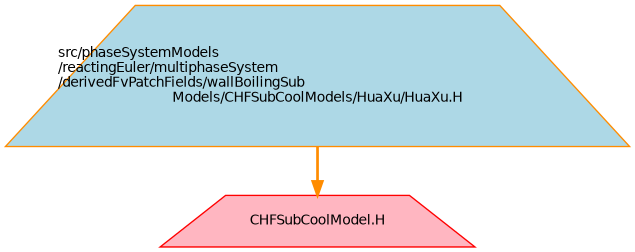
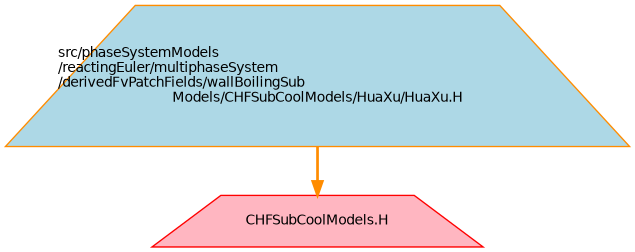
node "CHFSubCoolModel.H": label "CHFSubCoolModel.H" -> "CHFSubCoolModels.H"
